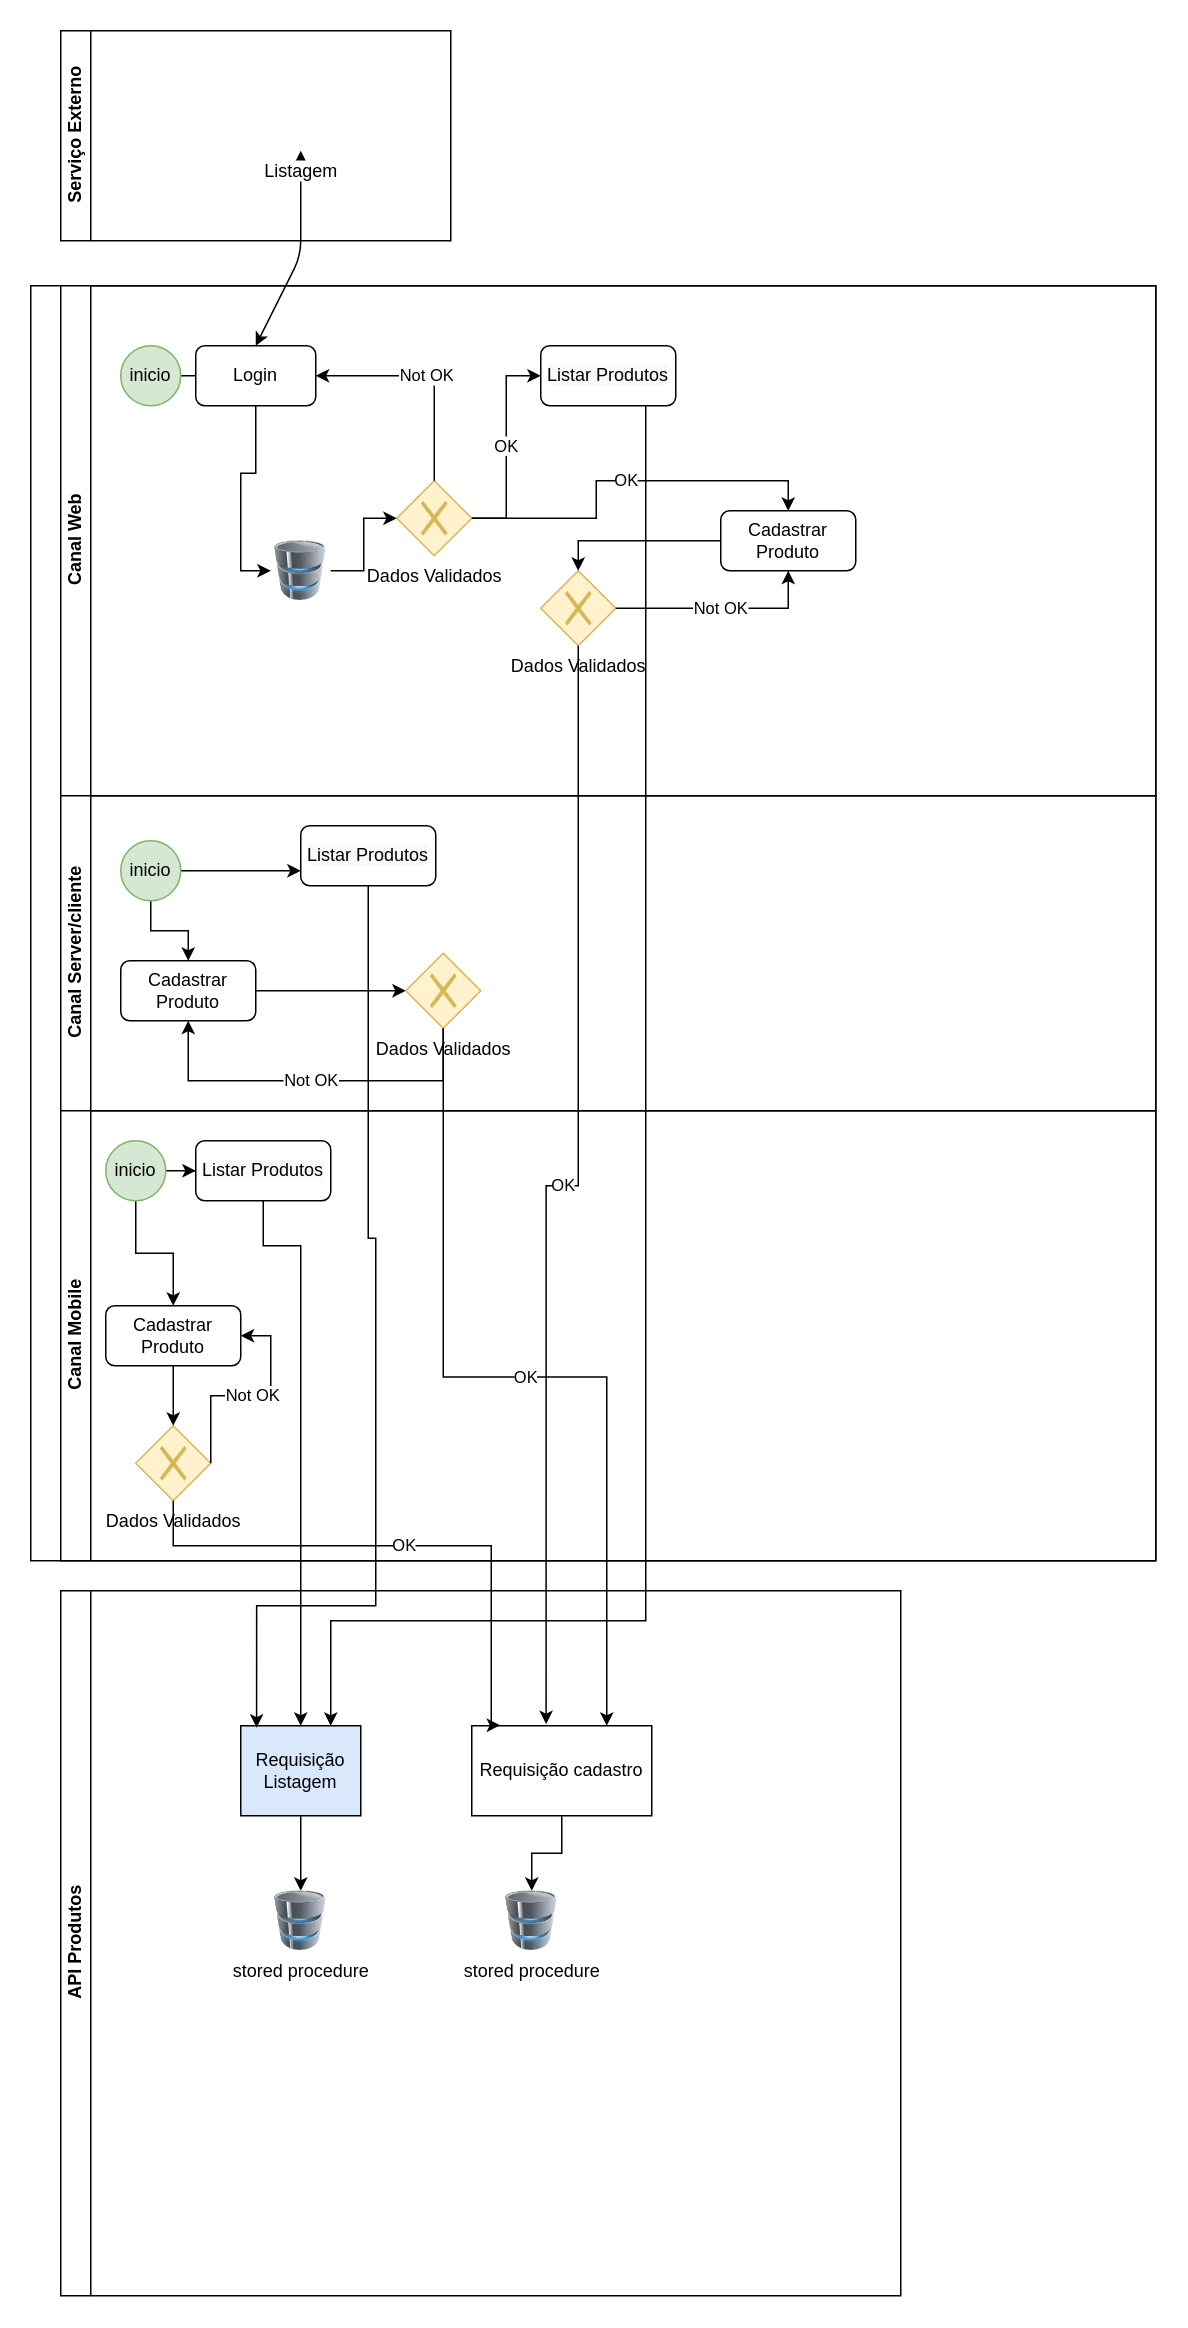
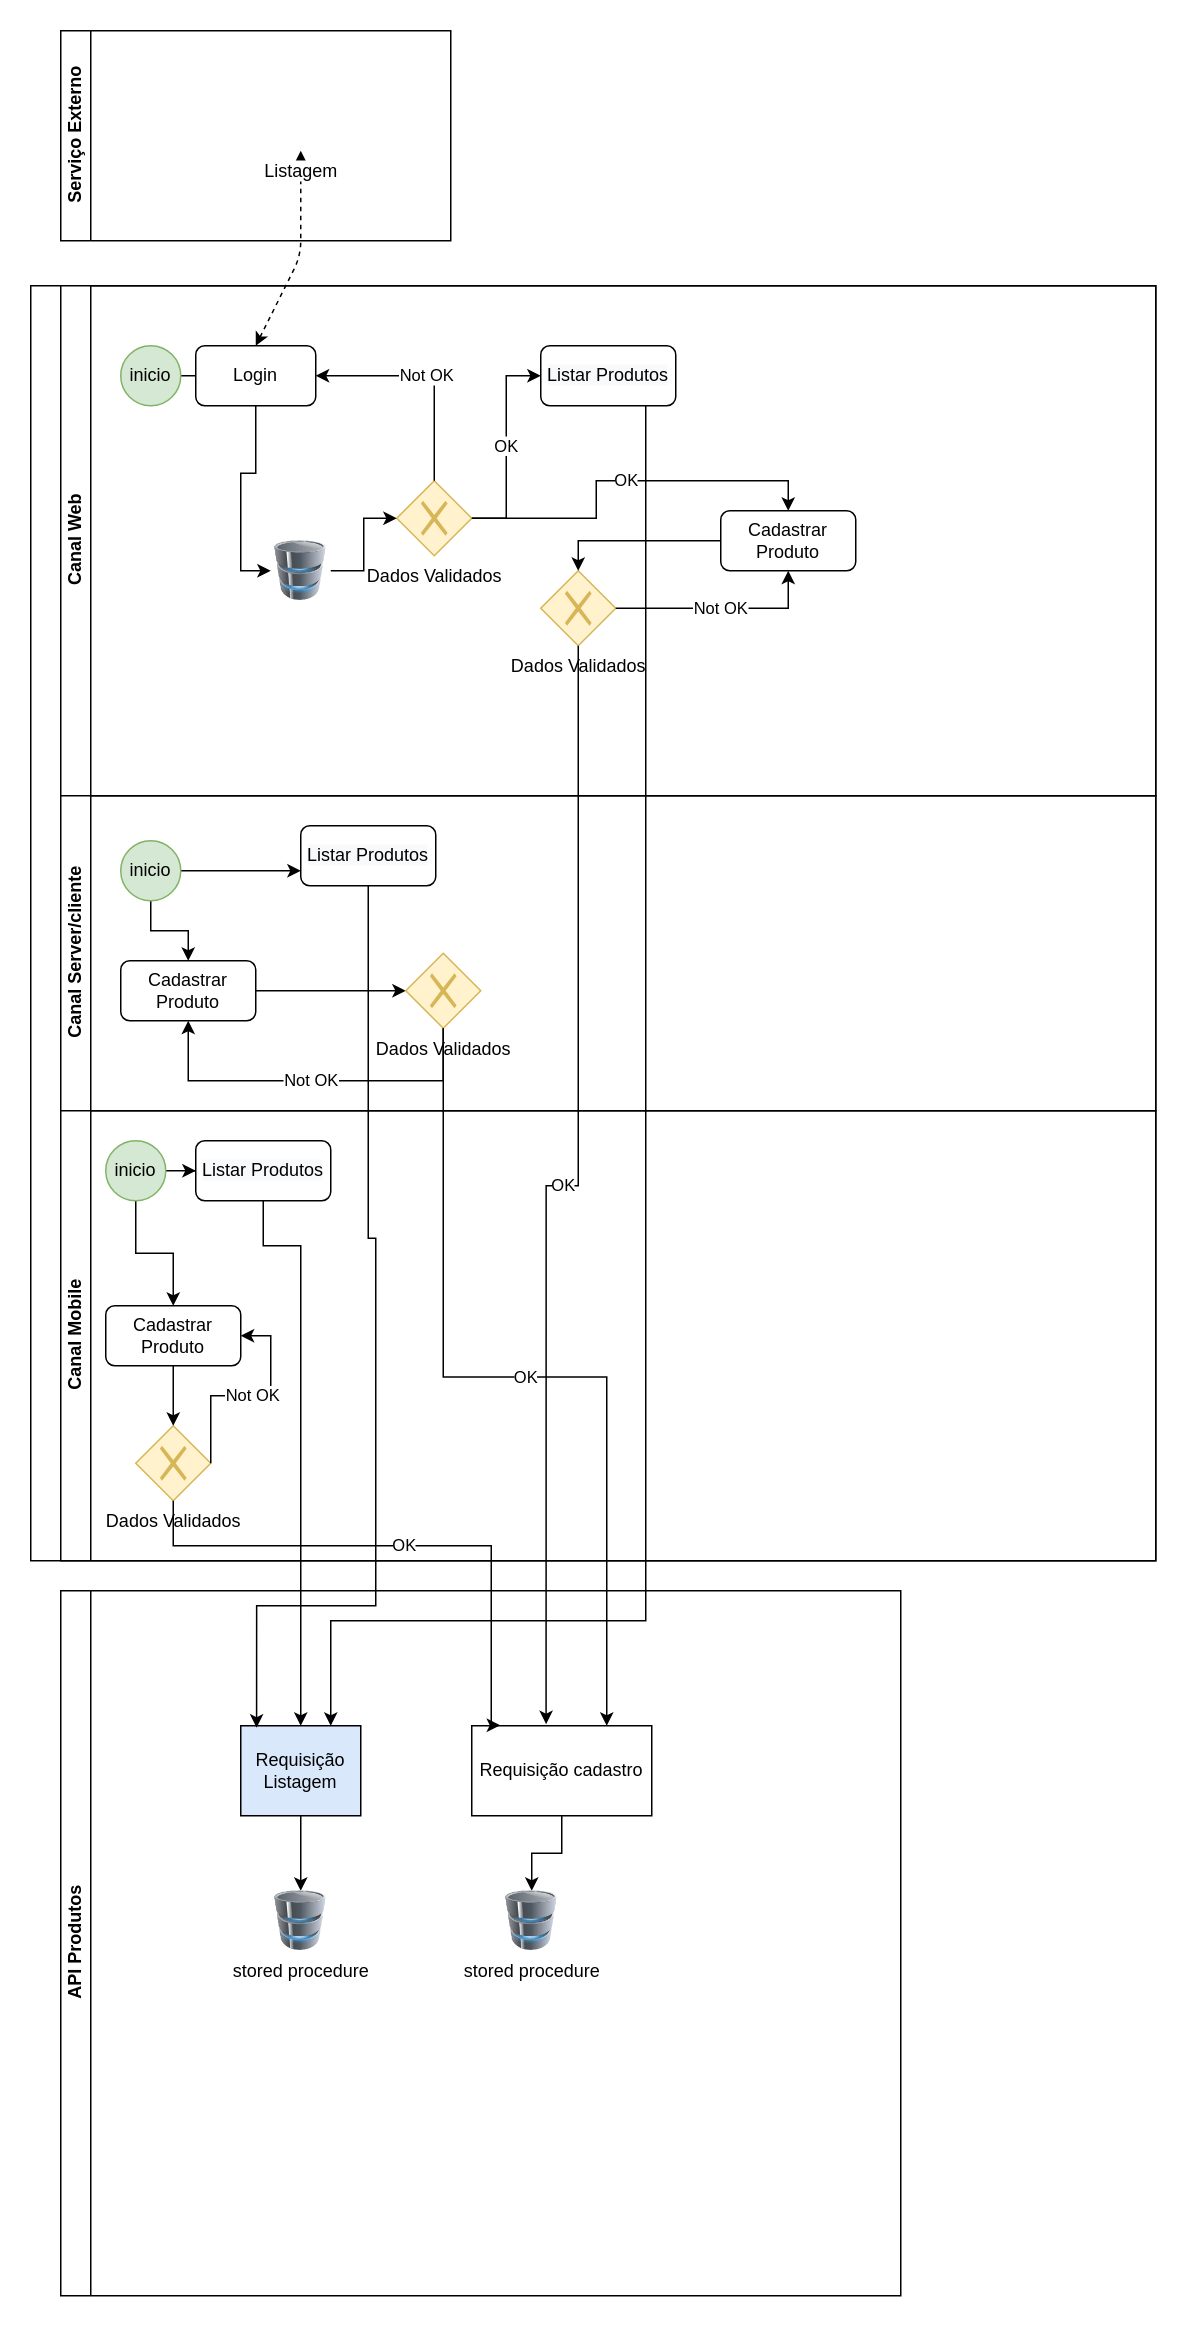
edge "Listagem" -- "Login": style solid -> dashed
